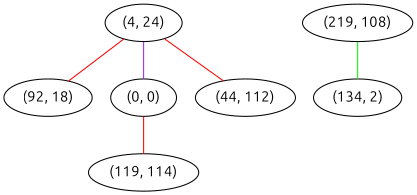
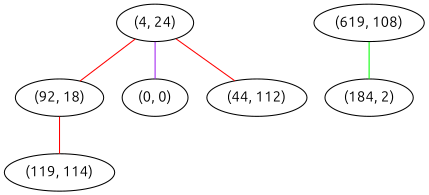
node "(219, 108)": label "(219, 108)" -> "(619, 108)"
node "(134, 2)": label "(134, 2)" -> "(184, 2)"
edge "(0, 0)" -- "(119, 114)": now "(92, 18)" -- "(119, 114)"
